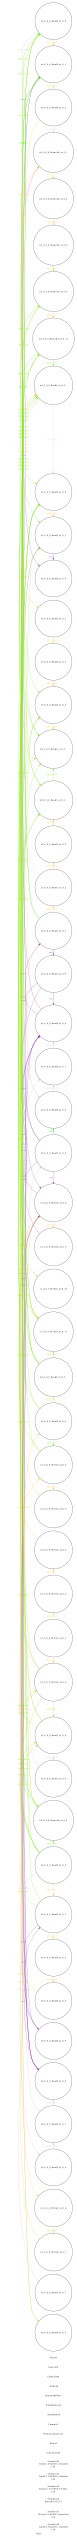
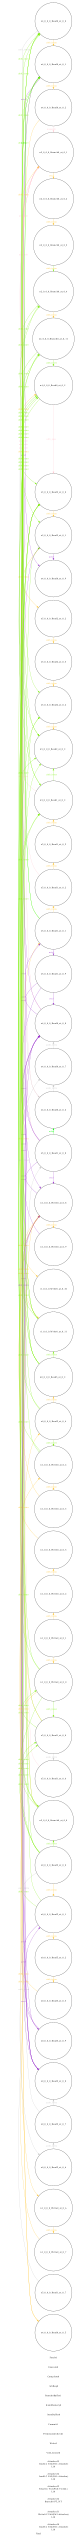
edge "n0_0_0_0_Read3_at_0_9" -> "n1_0_0_0_Write0_at_0_8": label "ucci" -> "uhb_intra"
